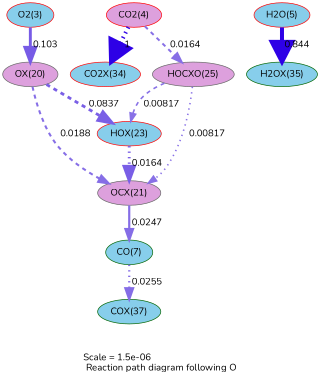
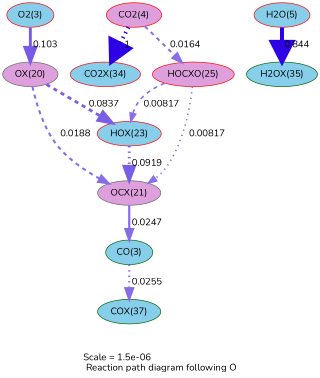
node "HOCXO(25)": color gray40 -> red
edge "HOX(23)" -> "OCX(21)": label " 0.0164" -> " 0.0919"
node "CO(7)": label "CO(7)" -> "CO(3)"
